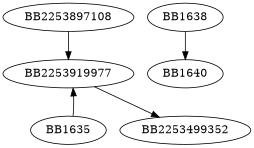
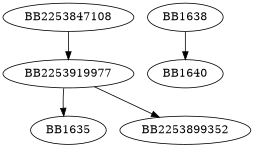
node "BB2253897108": label "BB2253897108" -> "BB2253847108"
edge "BB1635" -> "BB2253919977": reversed
node "BB2253499352": label "BB2253499352" -> "BB2253899352"
